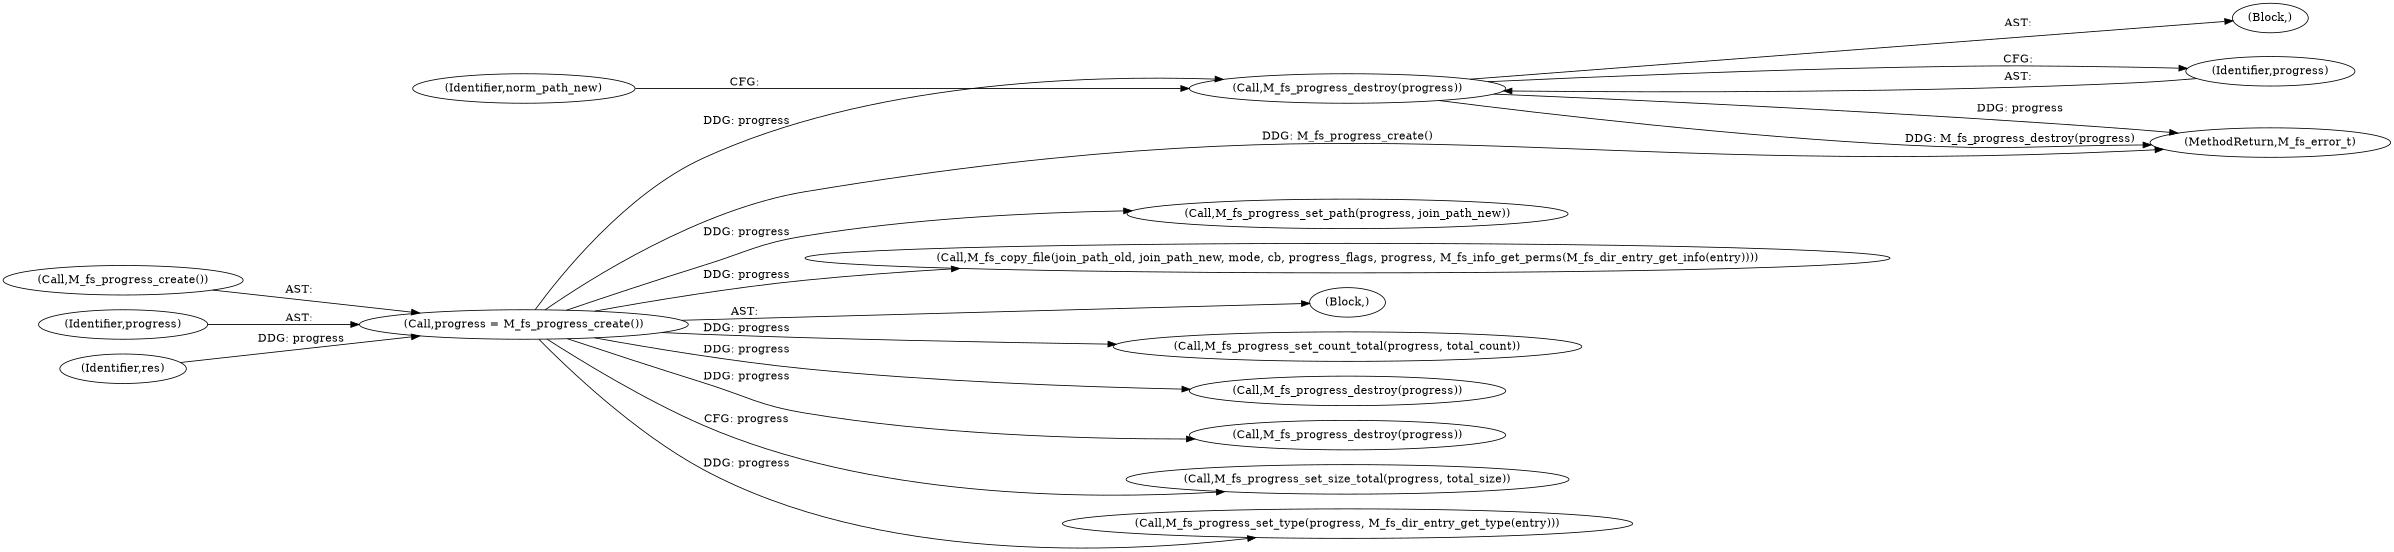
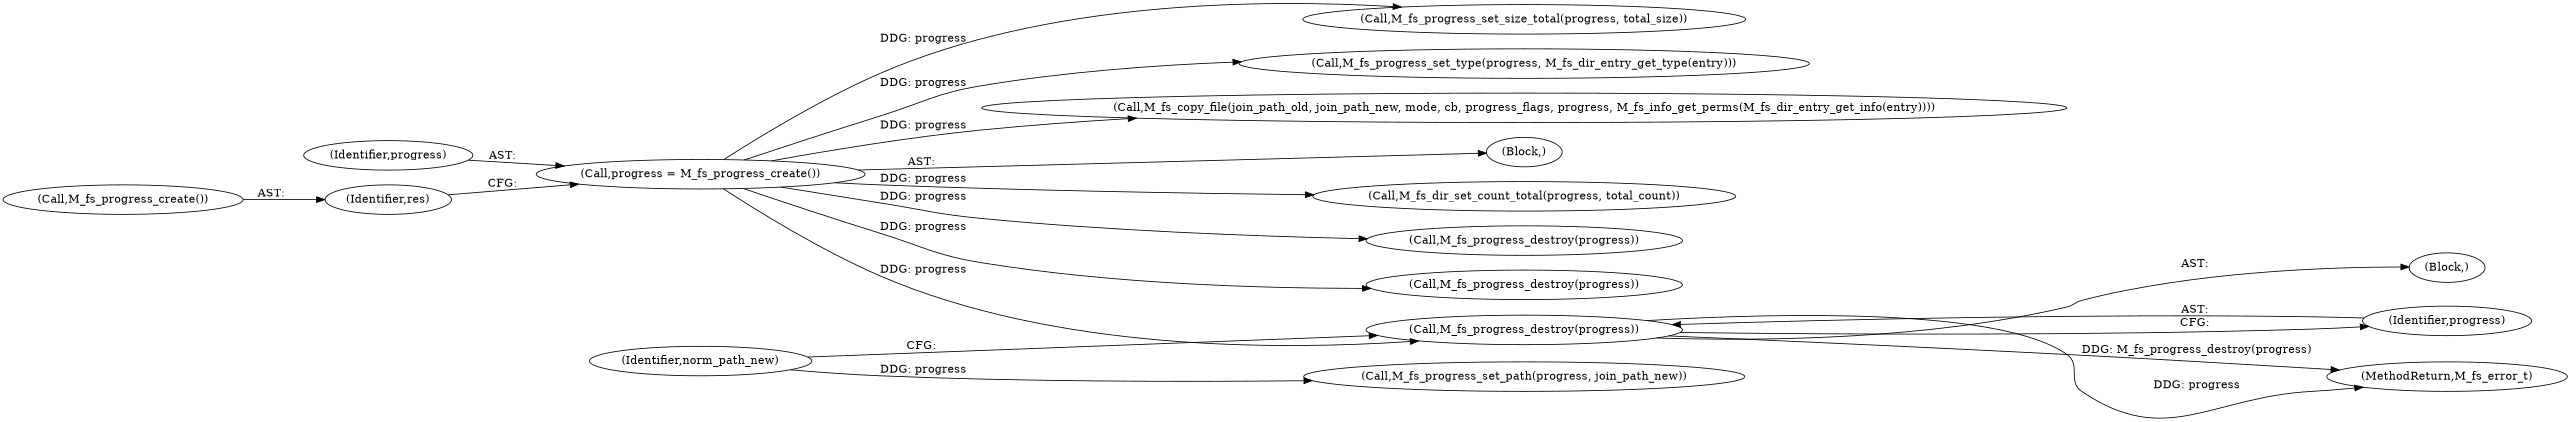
edge "(Call,progress = M_fs_progress_create())" -> "(MethodReturn,M_fs_error_t)": removed, label "DDG: M_fs_progress_create()"
edge "(Call,progress = M_fs_progress_create())" -> "(Call,M_fs_progress_set_path(progress, join_path_new))": now "(Identifier,norm_path_new)" -> "(Call,M_fs_progress_set_path(progress, join_path_new))"
edge "(Call,M_fs_progress_create())" -> "(Call,progress = M_fs_progress_create())": now "(Call,M_fs_progress_create())" -> "(Identifier,res)"
edge "(Identifier,res)" -> "(Call,progress = M_fs_progress_create())": label "DDG: progress" -> "CFG: "
node "(Call,M_fs_progress_set_count_total(progress, total_count))": label "(Call,M_fs_progress_set_count_total(progress, total_count))" -> "(Call,M_fs_dir_set_count_total(progress, total_count))"
edge "(Call,progress = M_fs_progress_create())" -> "(Call,M_fs_progress_set_size_total(progress, total_size))": label "CFG: progress" -> "DDG: progress"
